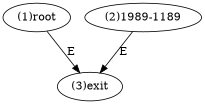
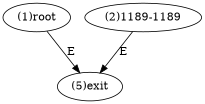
node "(2)1989-1189": label "(2)1989-1189" -> "(2)1189-1189"
node "(3)exit": label "(3)exit" -> "(5)exit"
